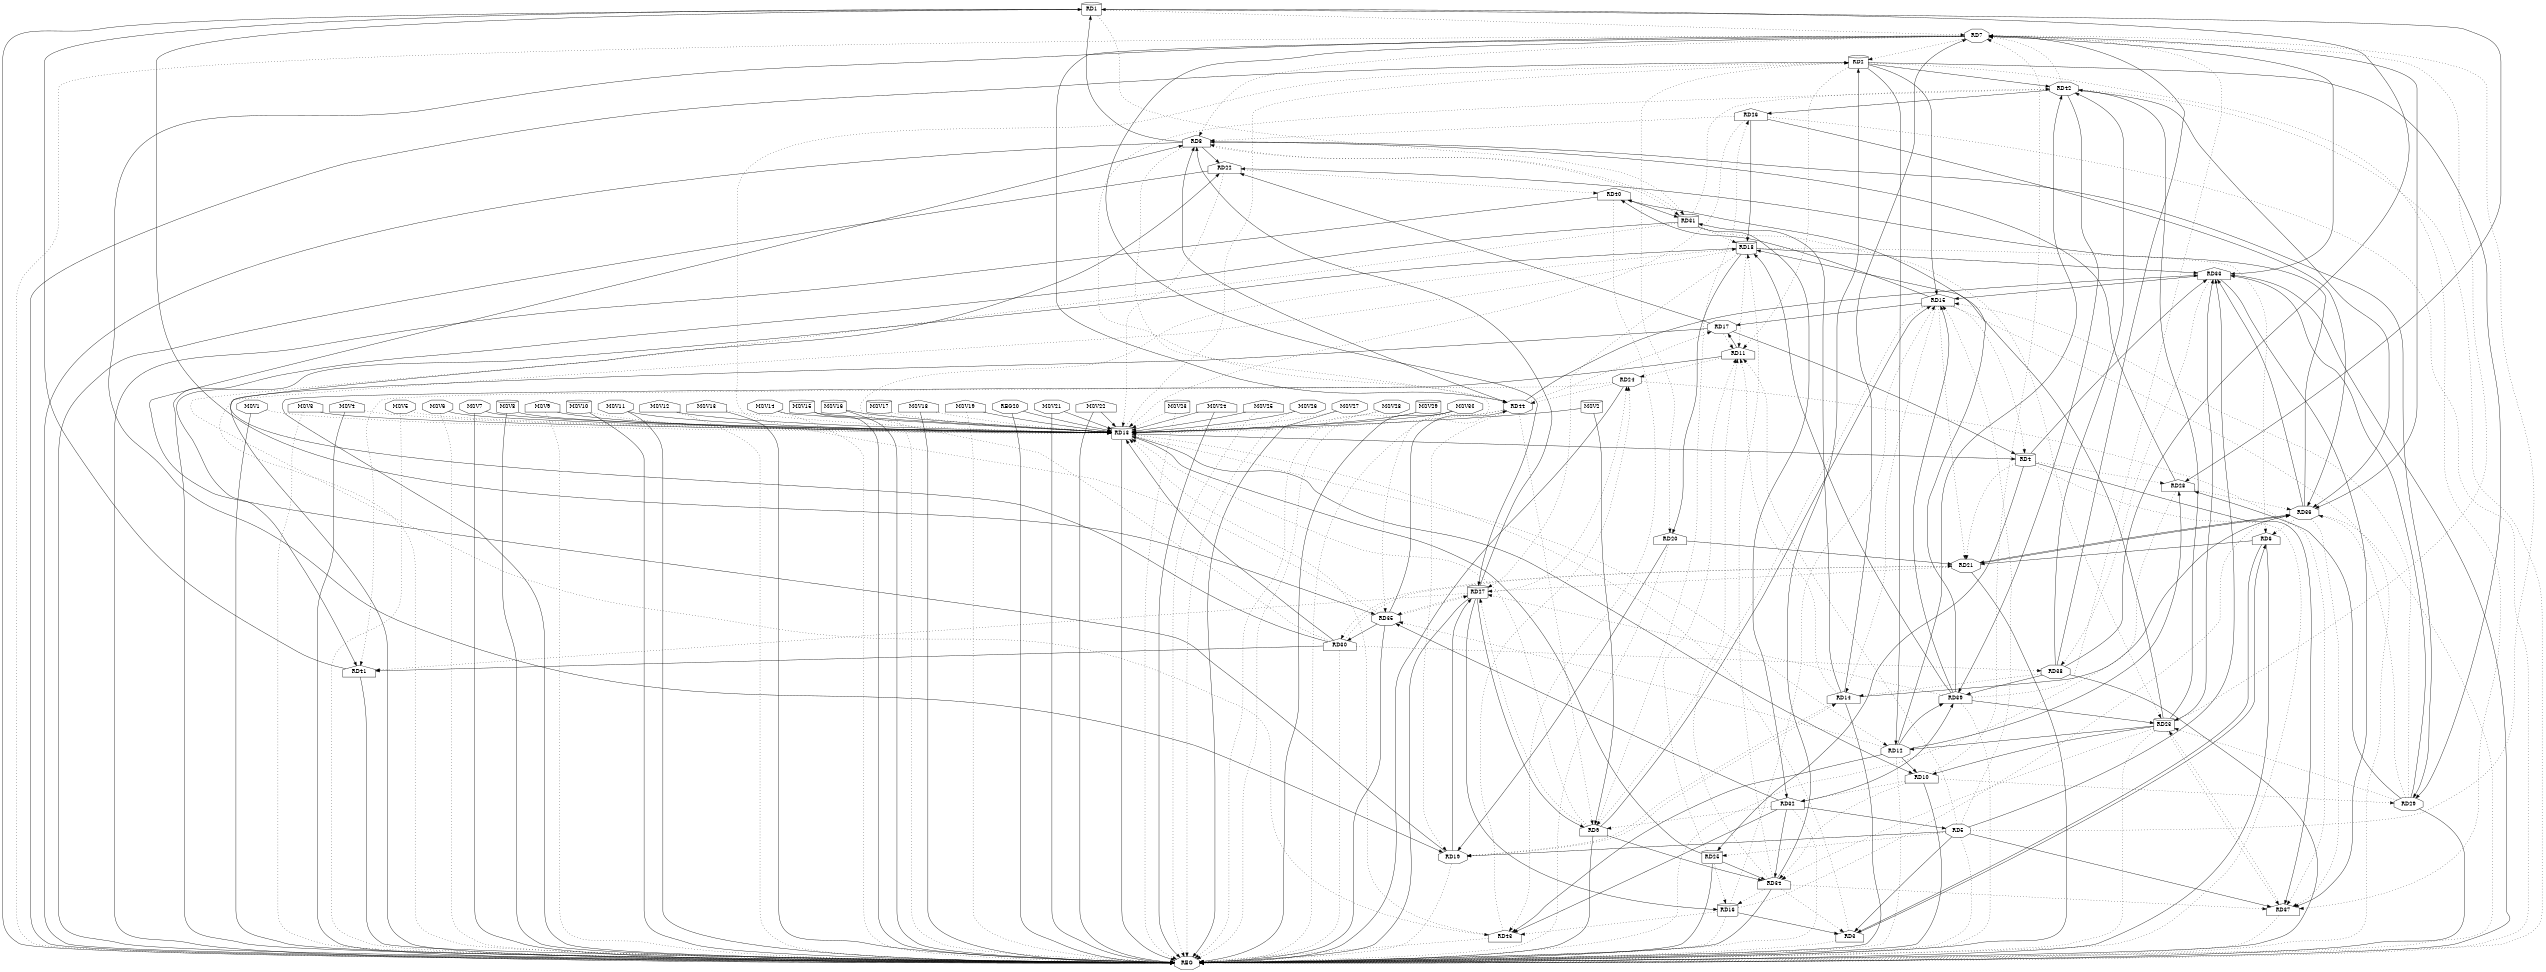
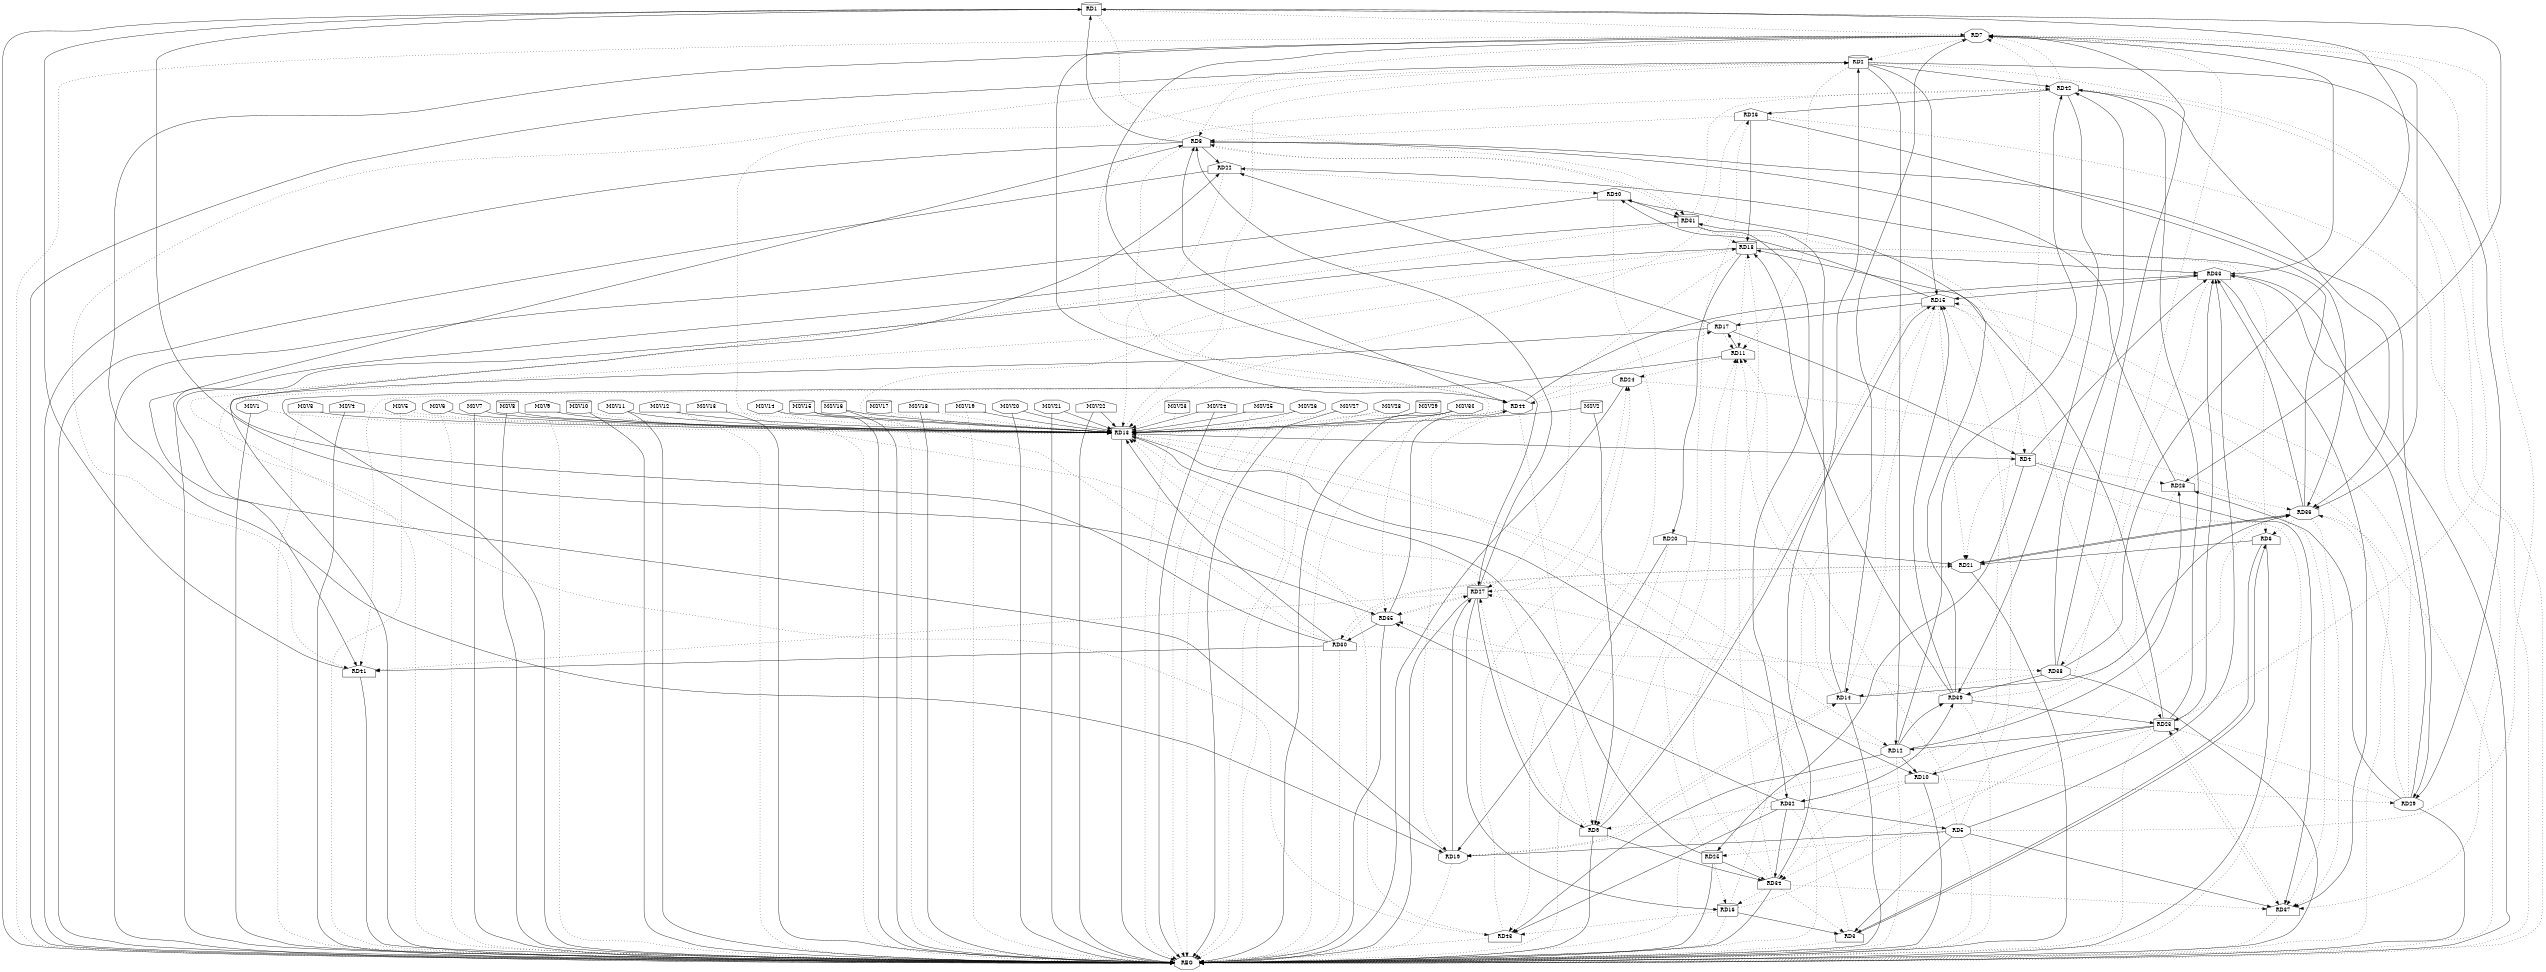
edge "RD2" -> "RD20": now "RD2" -> "RD41"
node "REG20": label "REG20" -> "MSV20"
